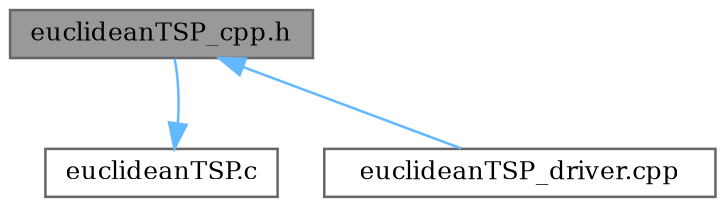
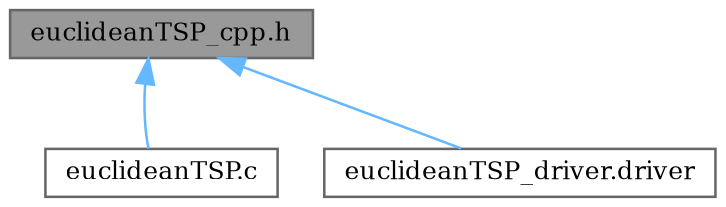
edge "euclideanTSP_cpp.h" -> "euclideanTSP.c": reversed
node "euclideanTSP_driver.cpp": label "euclideanTSP_driver.cpp" -> "euclideanTSP_driver.driver"
